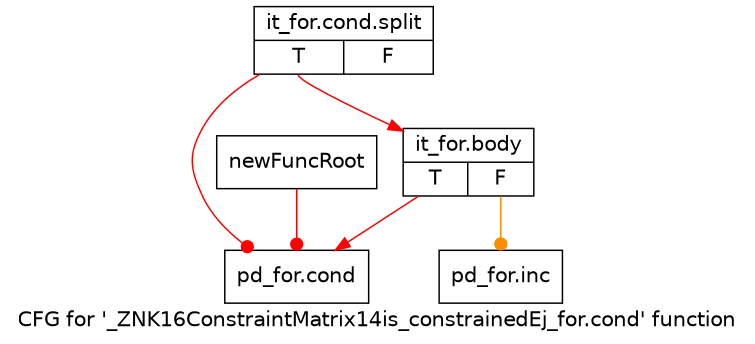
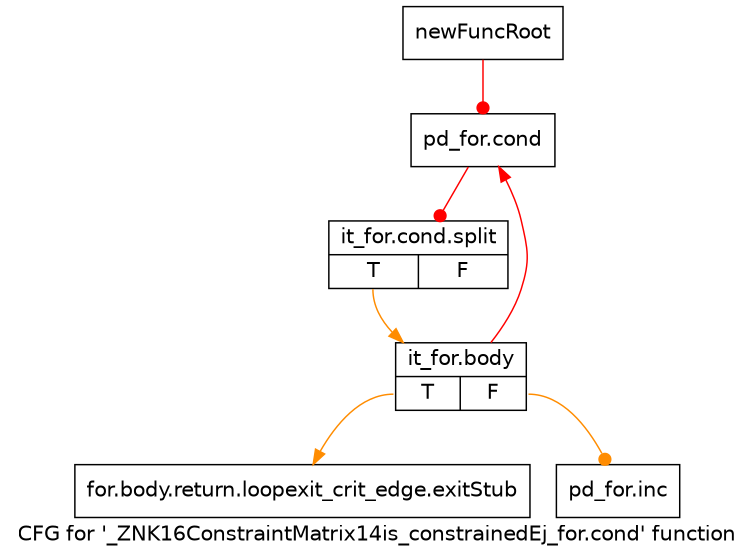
edge "it_for.cond.split" -> "it_for.body": color red -> darkorange
edge "it_for.cond.split" -> "pd_for.cond": reversed
node "for.body.return.loopexit_crit_edge.exitStub": added
